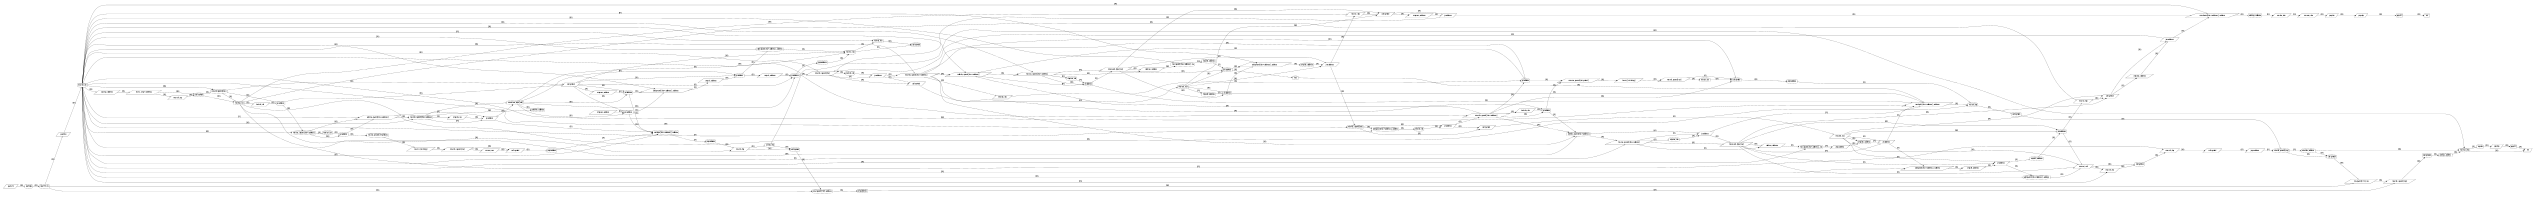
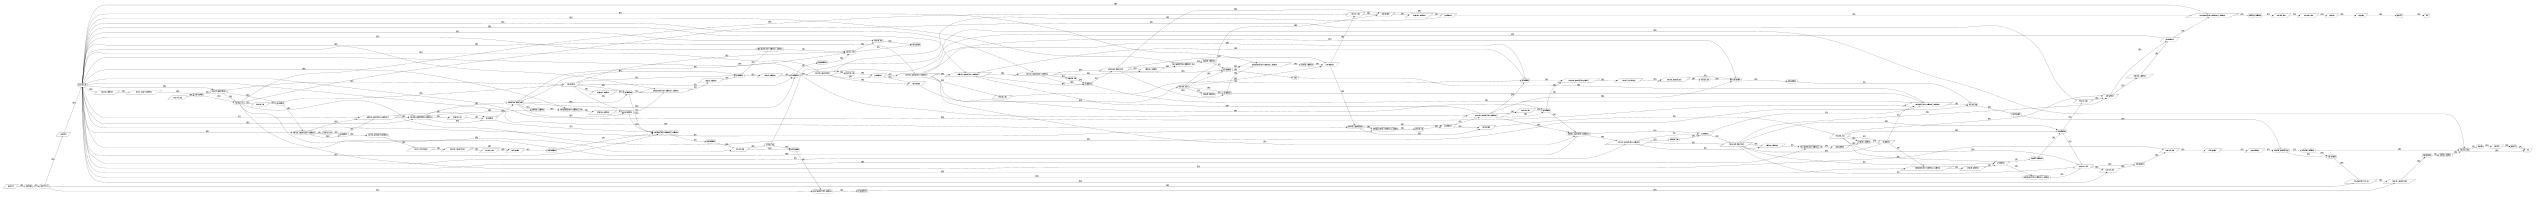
edge "lea rsi , [ rsp + address ]" -> "mov rdi , rsp": removed, label "CFG"
node "mov qword [ rbx + address ] , rdx": added
